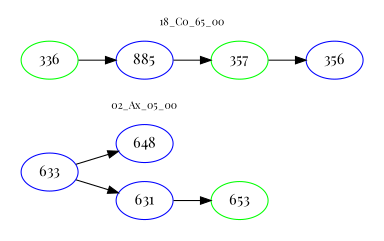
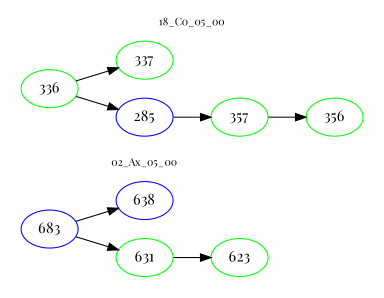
cluster "18_C0_65_00": label "18_C0_65_00" -> "18_C0_05_00"
node "337": added
node "885": label "885" -> "285"
node "356": color blue -> green
node "648": label "648" -> "638"
node "633": label "633" -> "683"
node "631": color blue -> green
node "653": label "653" -> "623"
